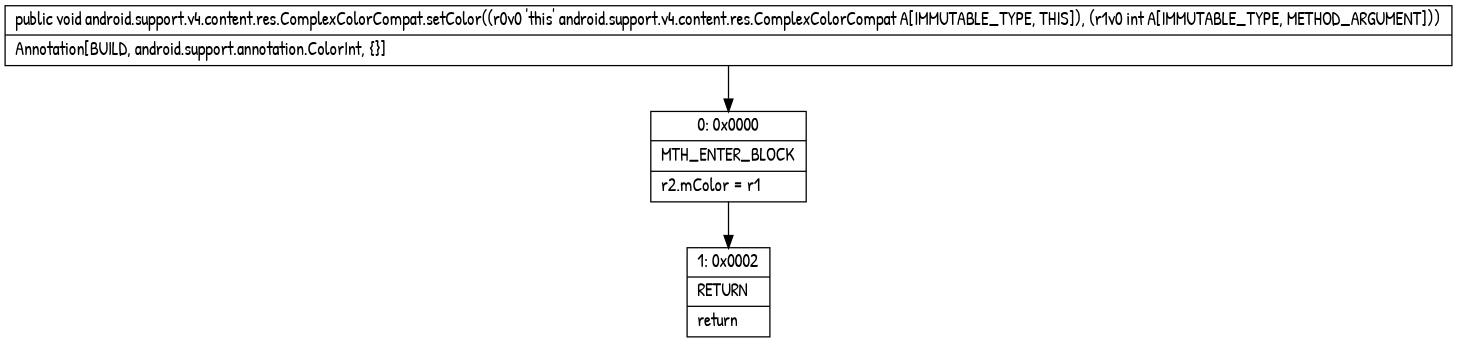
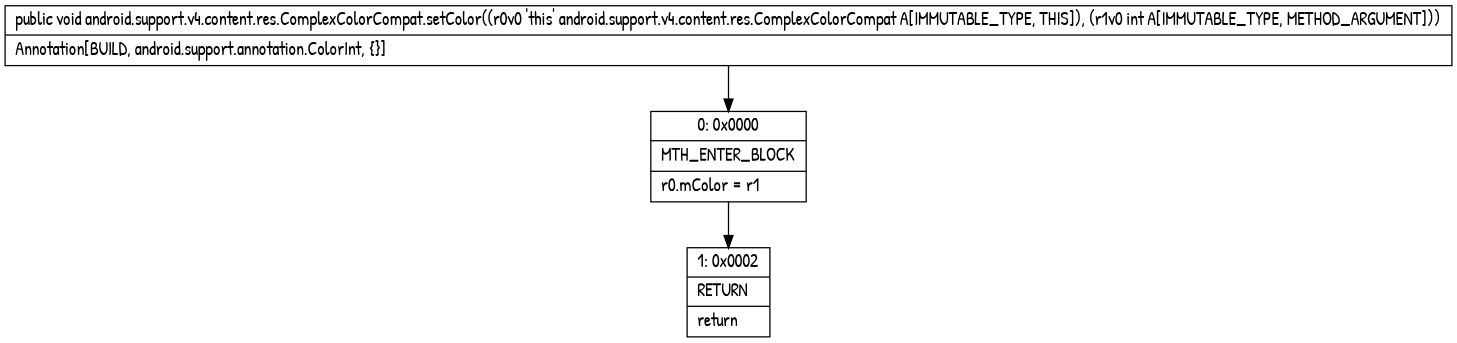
node "0: 0x0000": text "r2.mColor = r1" -> "r0.mColor = r1"
